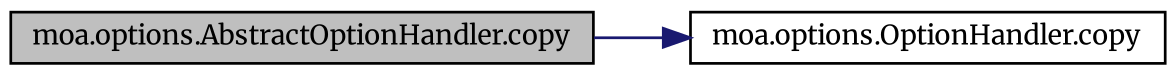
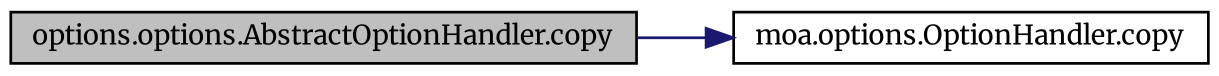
node "moa.options.AbstractOptionHandler.copy": label "moa.options.AbstractOptionHandler.copy" -> "options.options.AbstractOptionHandler.copy"
